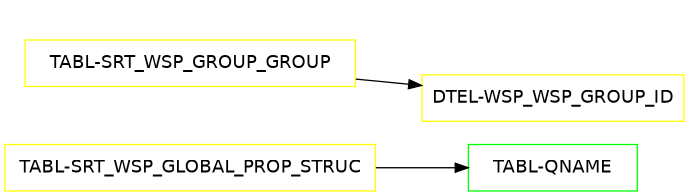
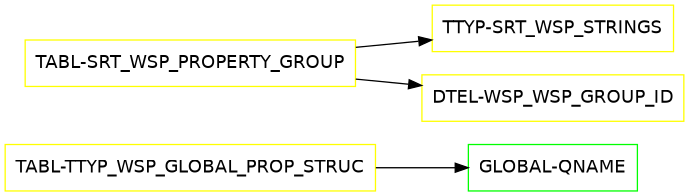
node "TTYP-SRT_WSP_STRINGS": added
node "TABL-SRT_WSP_GROUP_GROUP": label "TABL-SRT_WSP_GROUP_GROUP" -> "TABL-SRT_WSP_PROPERTY_GROUP"
node "TABL-SRT_WSP_GLOBAL_PROP_STRUC": label "TABL-SRT_WSP_GLOBAL_PROP_STRUC" -> "TABL-TTYP_WSP_GLOBAL_PROP_STRUC"
node "TABL-QNAME": label "TABL-QNAME" -> "GLOBAL-QNAME"
